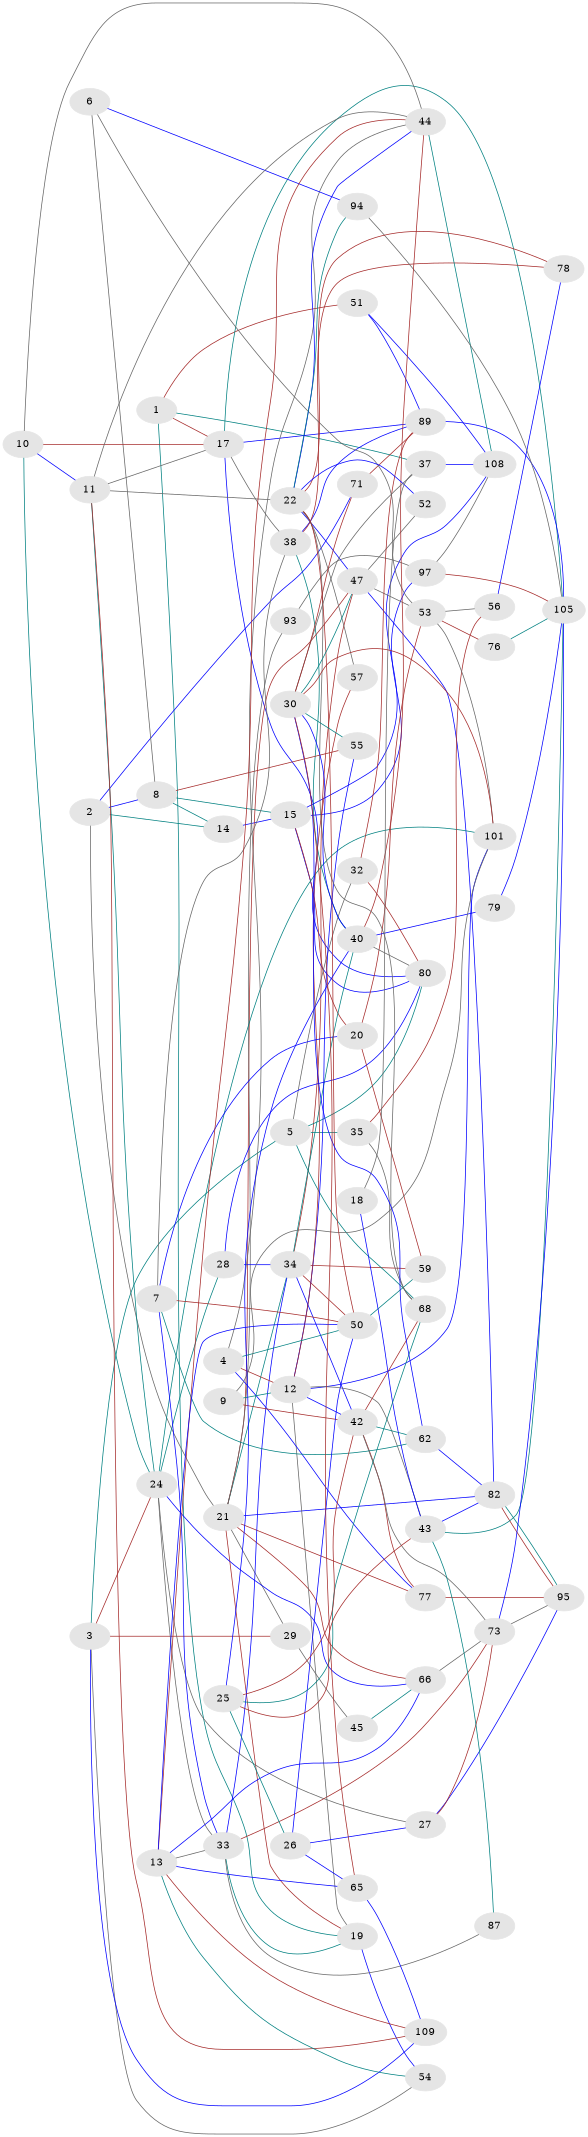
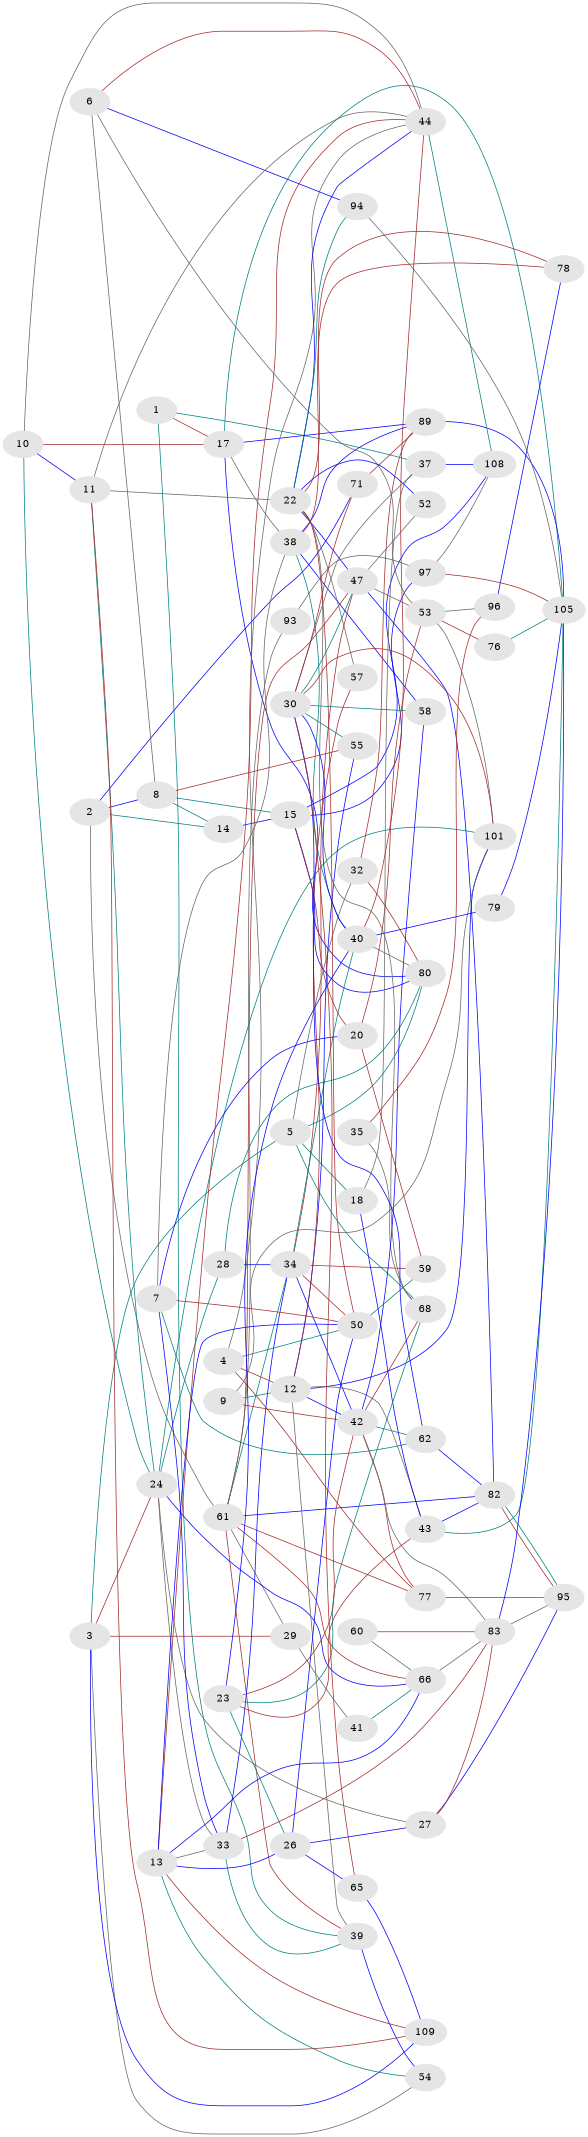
edge "6" -- "44": added
node "51": removed
edge "17" -- "11": removed
node "56": label "56" -> "96"
node "58": added
edge "80" -- "28": color blue -> teal
edge "5" -- "35": now "5" -- "18"
edge "4" -- "77": color blue -> brown
node "21": label "21" -> "61"
node "60": added
node "73": label "73" -> "83"
node "25": label "25" -> "23"
node "45": label "45" -> "41"
edge "13" -- "65": now "13" -- "26"
node "87": removed
node "19": label "19" -> "39"
